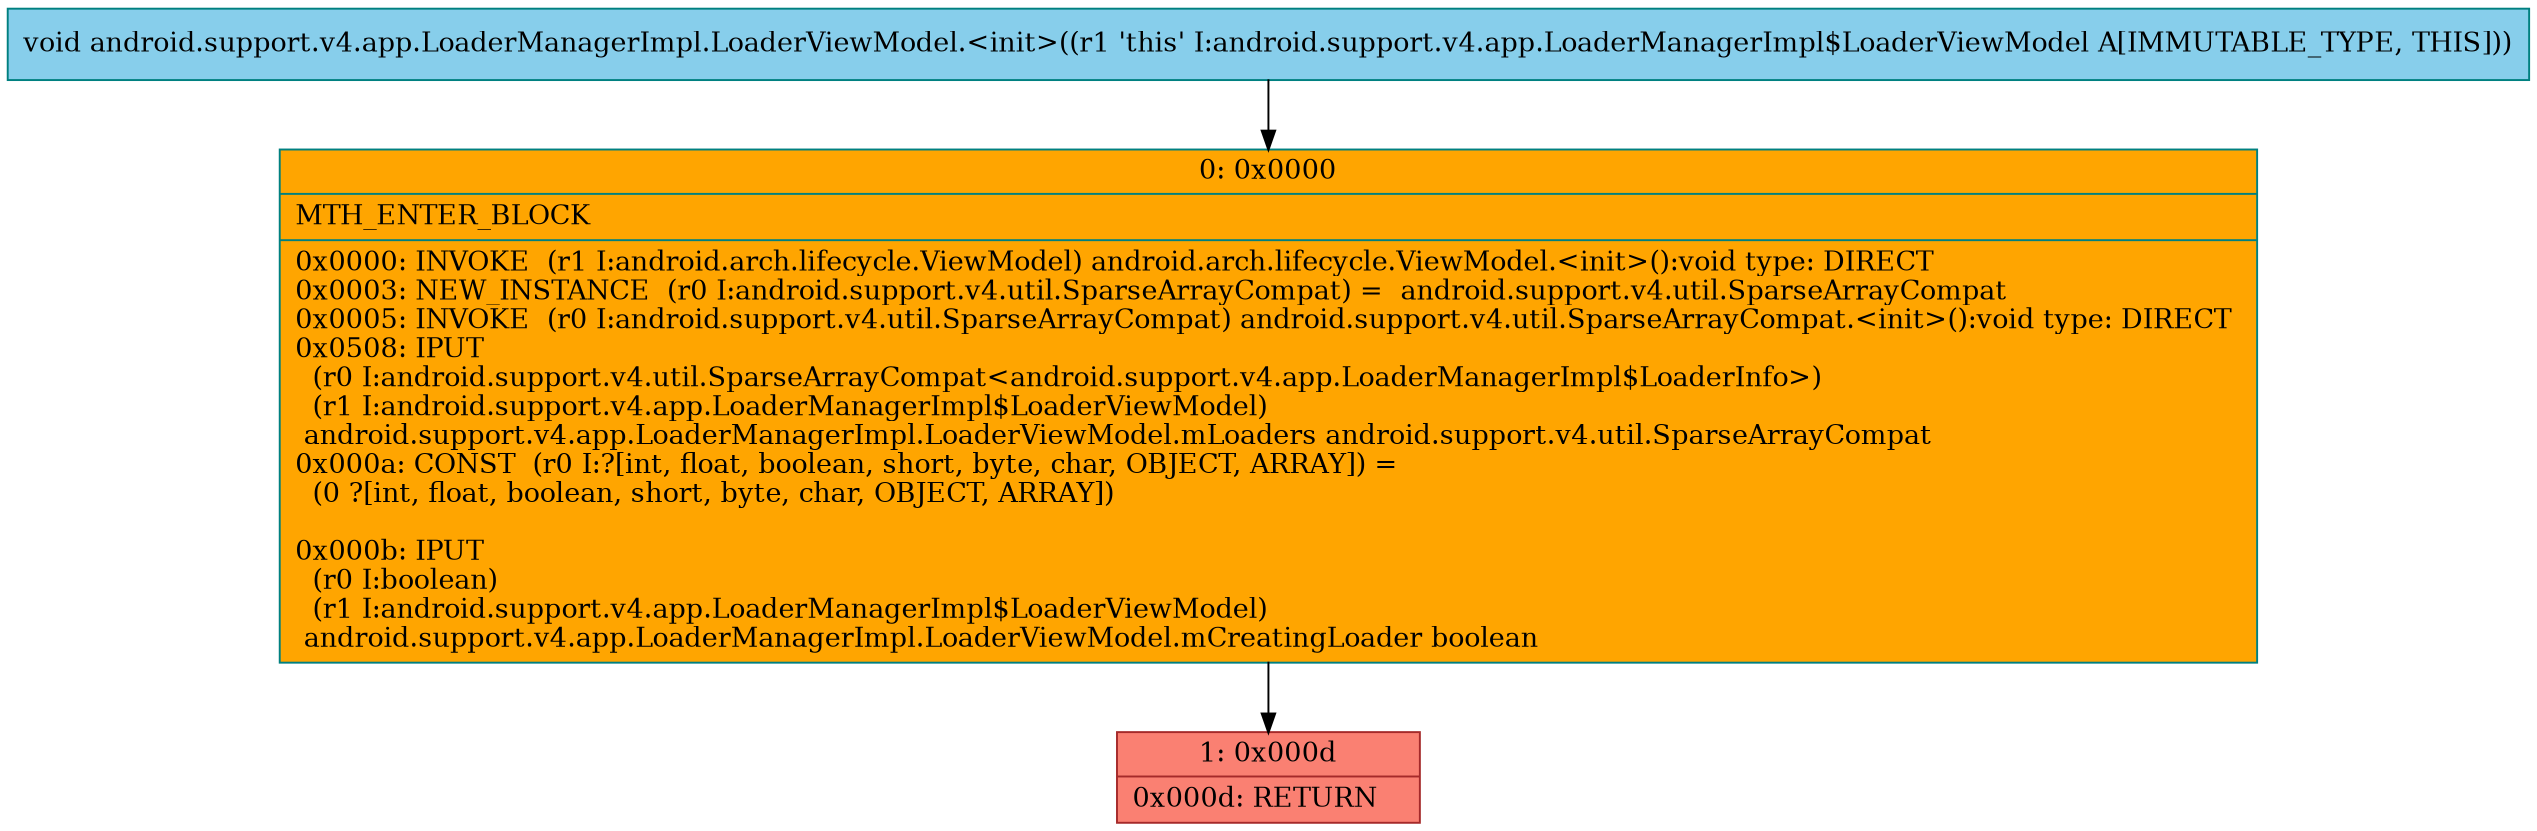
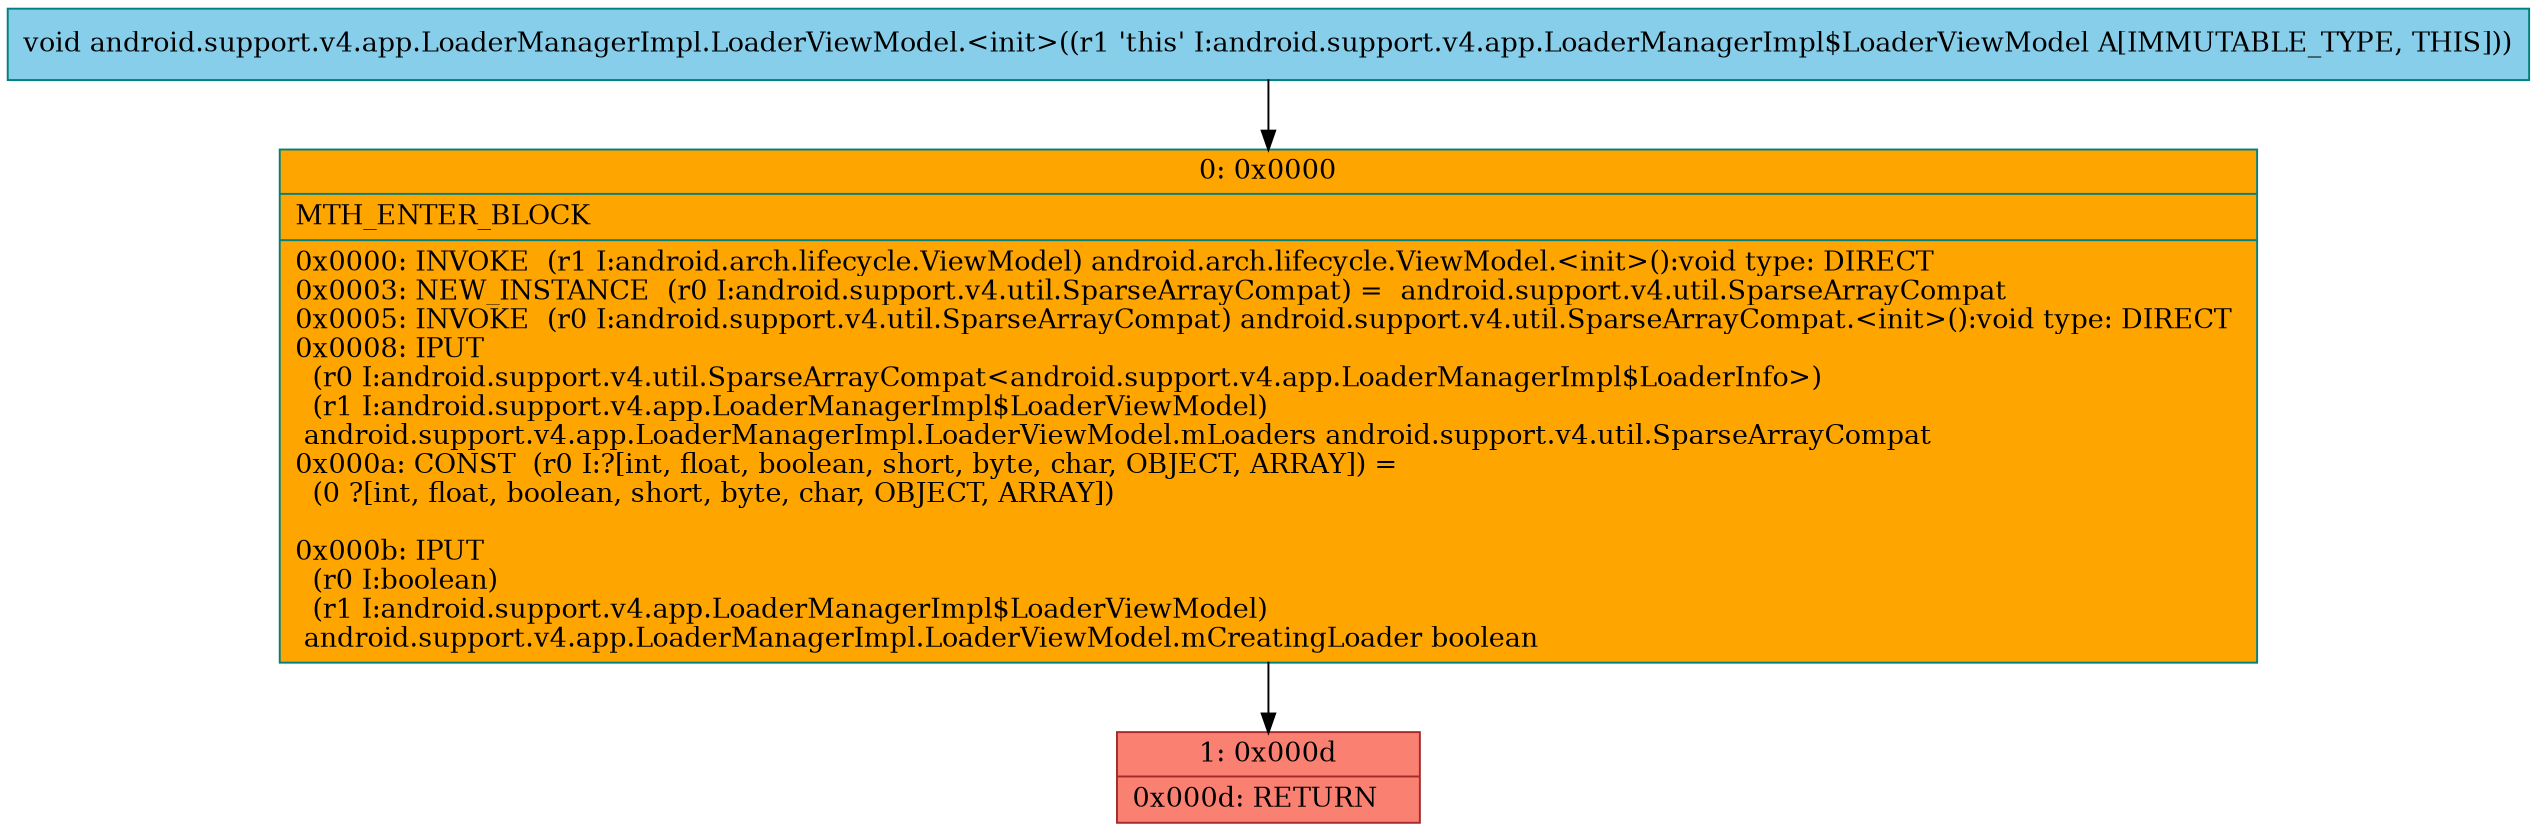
node "0: 0x0000": text "0x0508: IPUT" -> "0x0008: IPUT"
